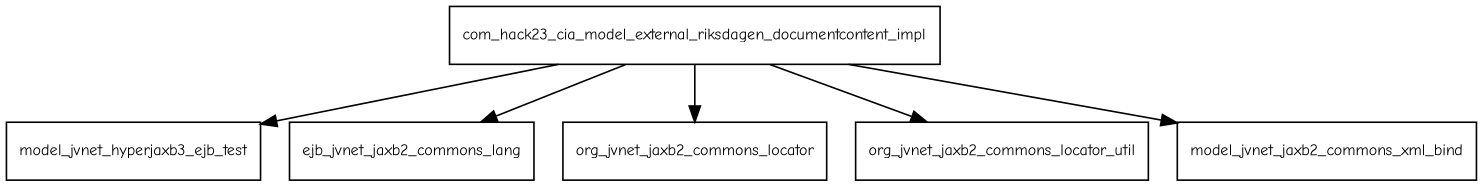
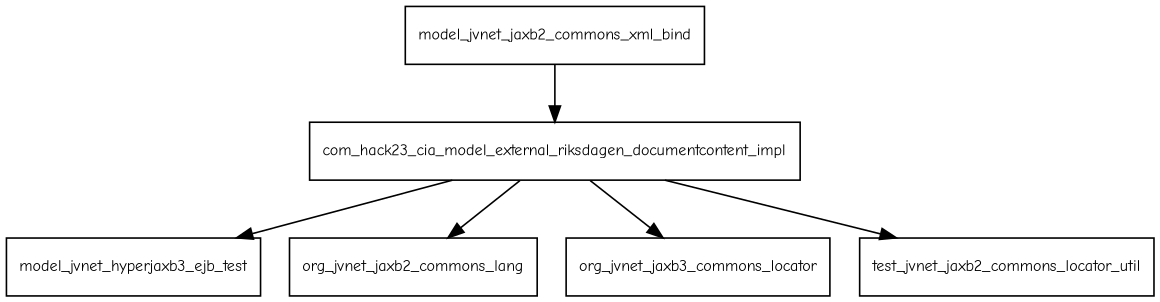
edge "com_hack23_cia_model_external_riksdagen_documentcontent_impl" -> "model_jvnet_jaxb2_commons_xml_bind": reversed
node "ejb_jvnet_jaxb2_commons_lang": label "ejb_jvnet_jaxb2_commons_lang" -> "org_jvnet_jaxb2_commons_lang"
node "org_jvnet_jaxb2_commons_locator": label "org_jvnet_jaxb2_commons_locator" -> "org_jvnet_jaxb3_commons_locator"
node "org_jvnet_jaxb2_commons_locator_util": label "org_jvnet_jaxb2_commons_locator_util" -> "test_jvnet_jaxb2_commons_locator_util"
